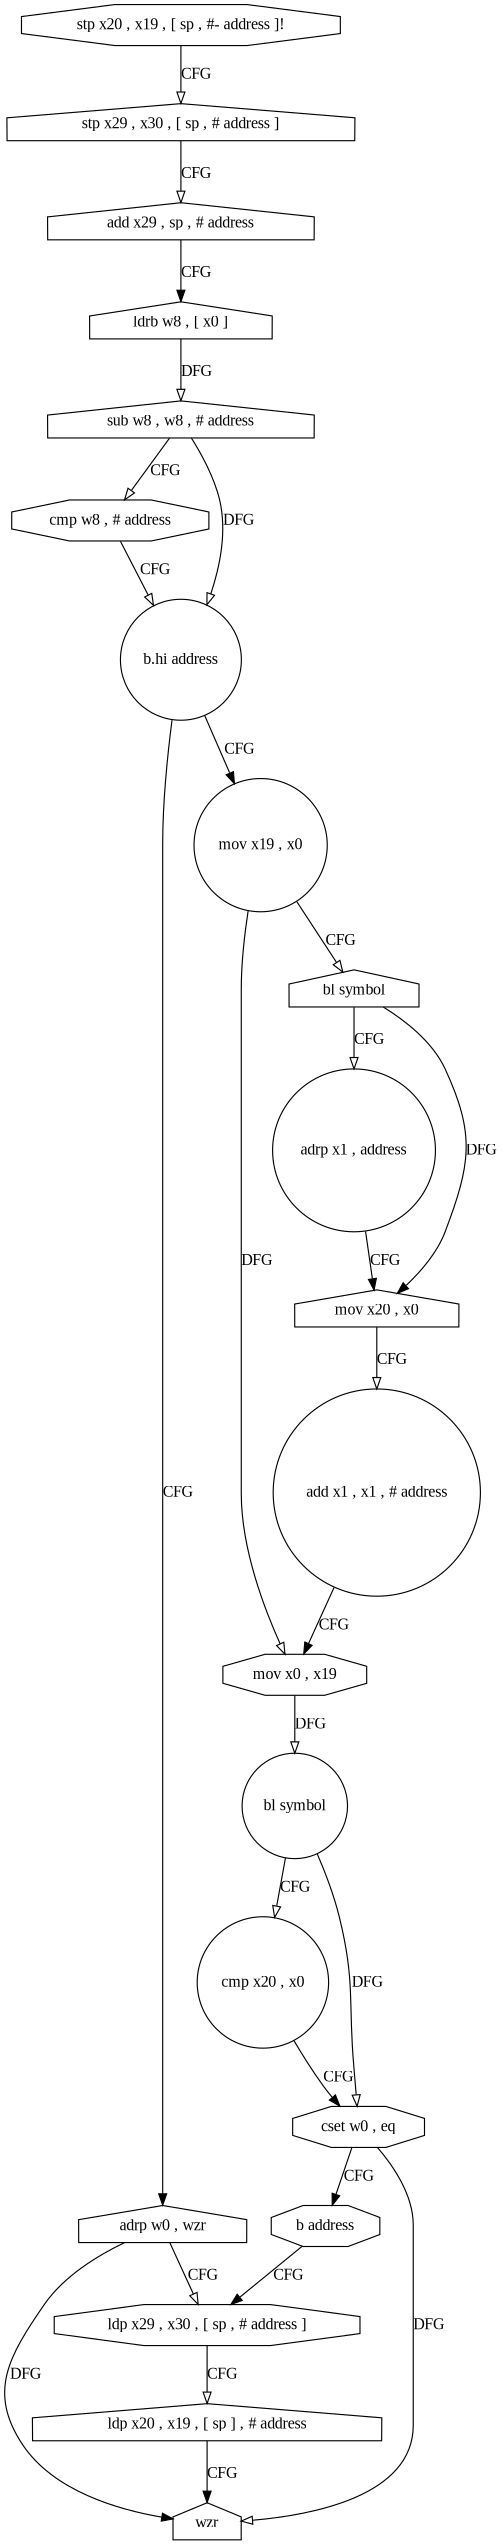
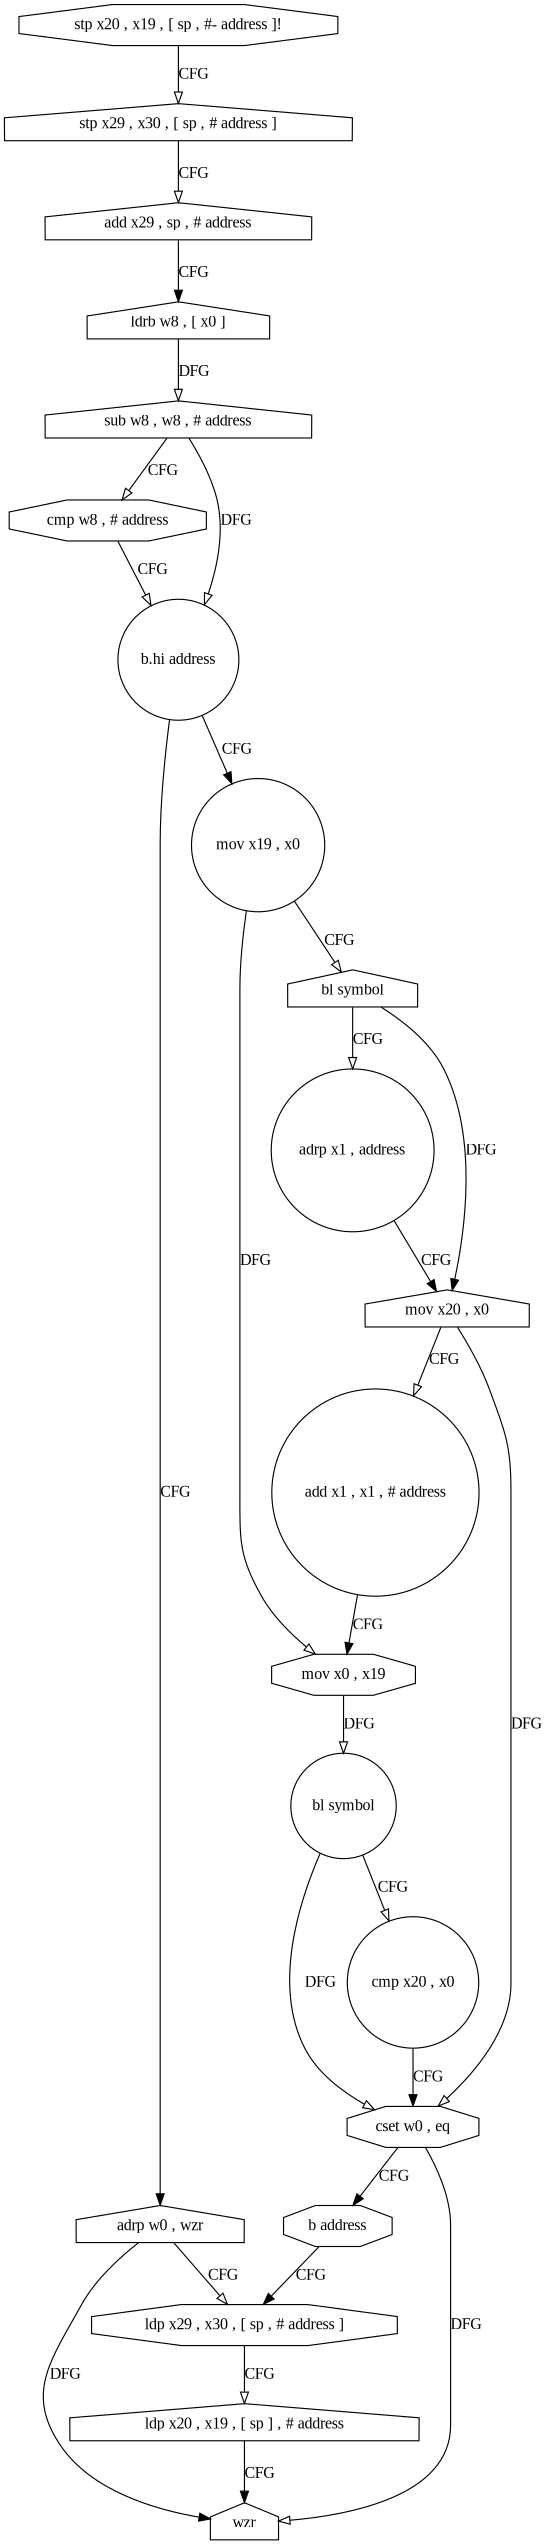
edge "mov x20 , x0" -> "cset w0 , eq": added, label "DFG"
